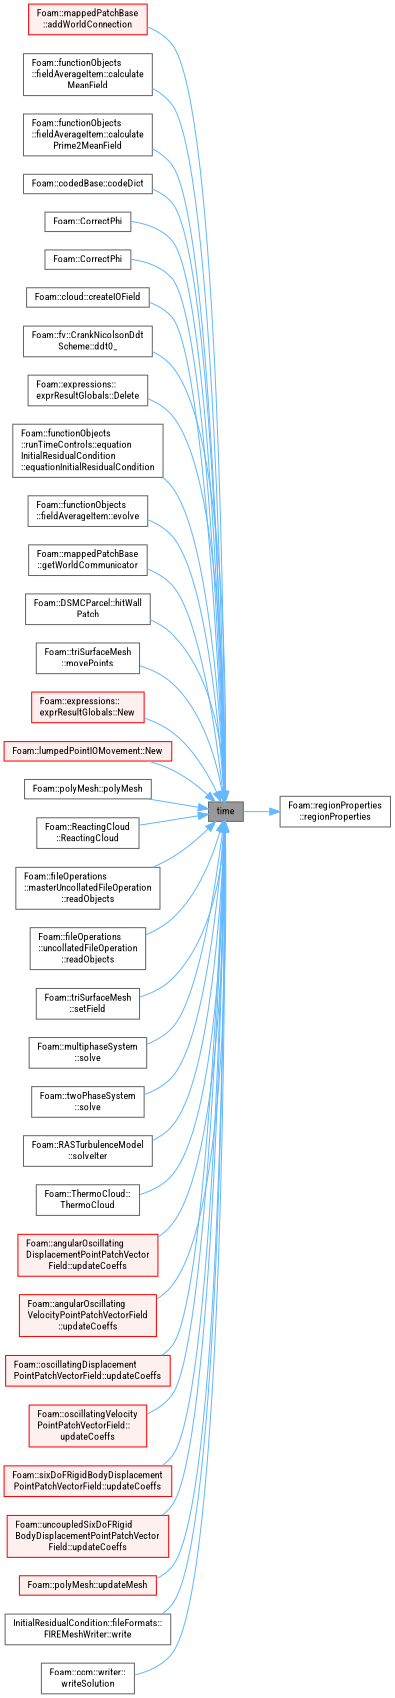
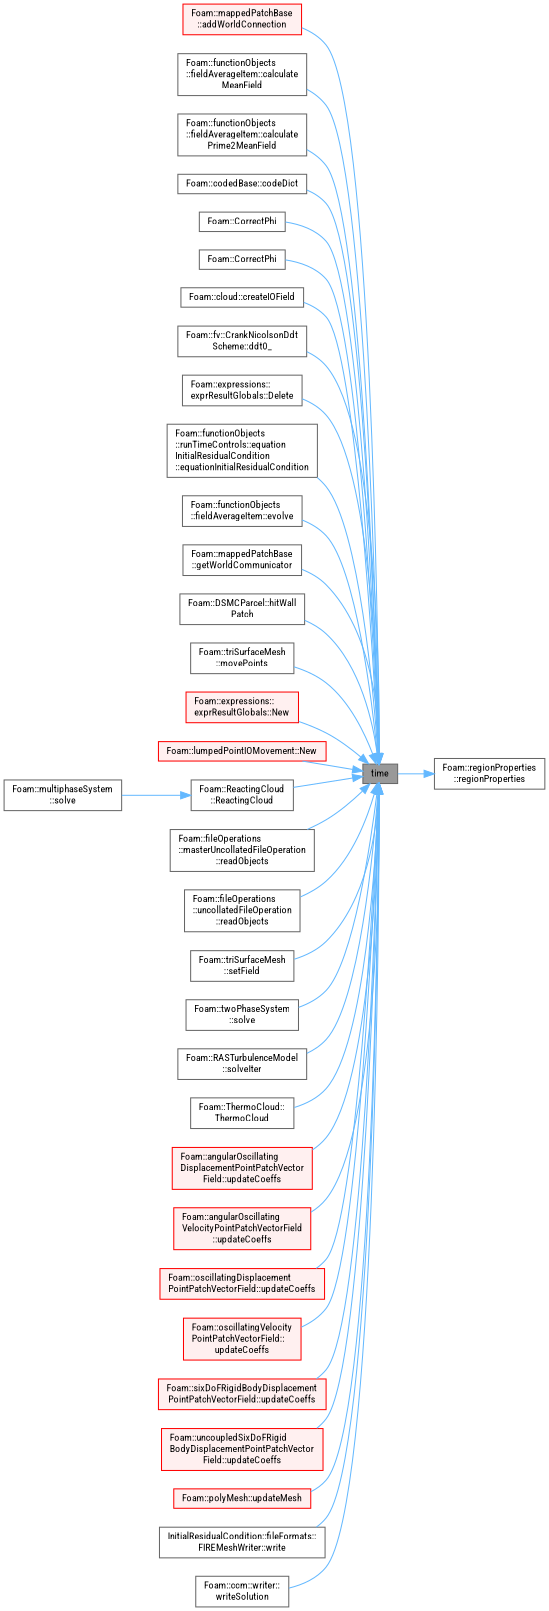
node "Foam::polyMesh::polyMesh": removed
edge "Foam::multiphaseSystem ::solve" -> "time": now "Foam::multiphaseSystem ::solve" -> "Foam::ReactingCloud ::ReactingCloud"
